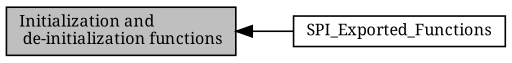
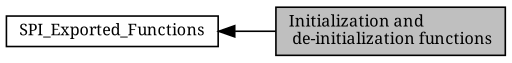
edge "SPI_Exported_Functions" -> "Initialization and de-initialization functions": reversed
